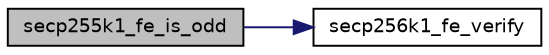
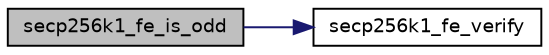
node "secp255k1_fe_is_odd": label "secp255k1_fe_is_odd" -> "secp256k1_fe_is_odd"
